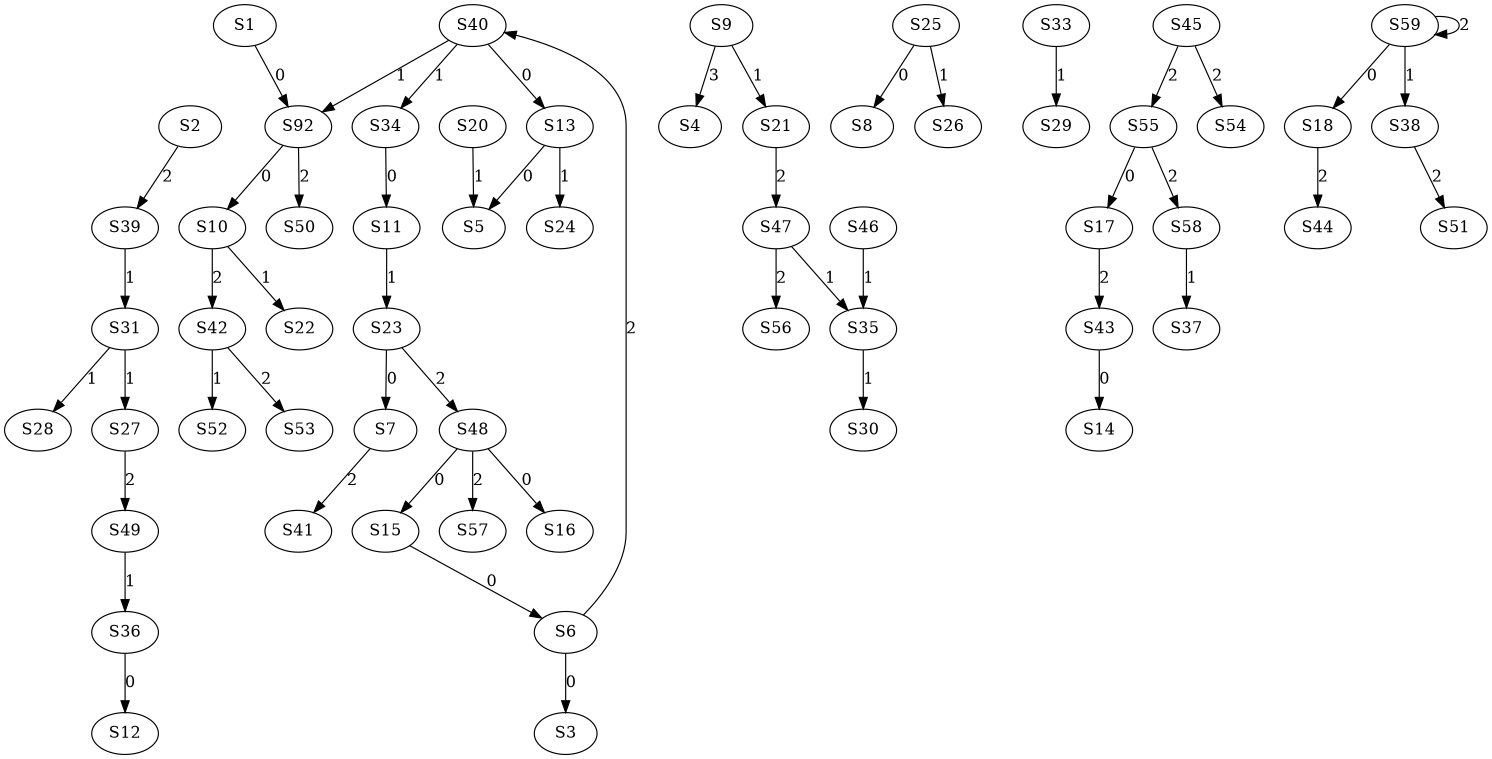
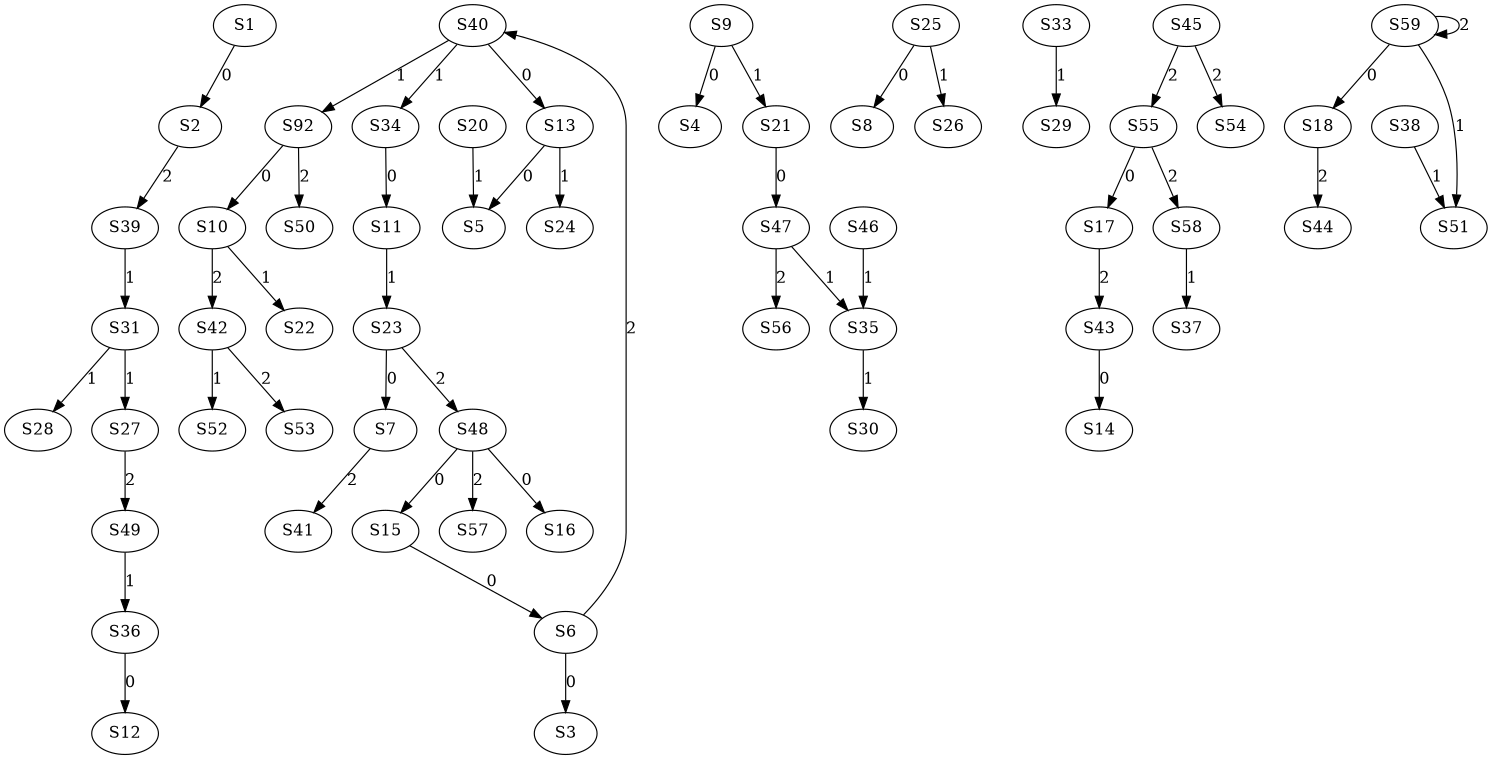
edge "S59" -> "S38": now "S59" -> "S51"
edge "S1" -> "S92": now "S1" -> "S2"
edge "S9" -> "S4": label "3" -> "0"
edge "S21" -> "S47": label "2" -> "0"
edge "S38" -> "S51": label "2" -> "1"
